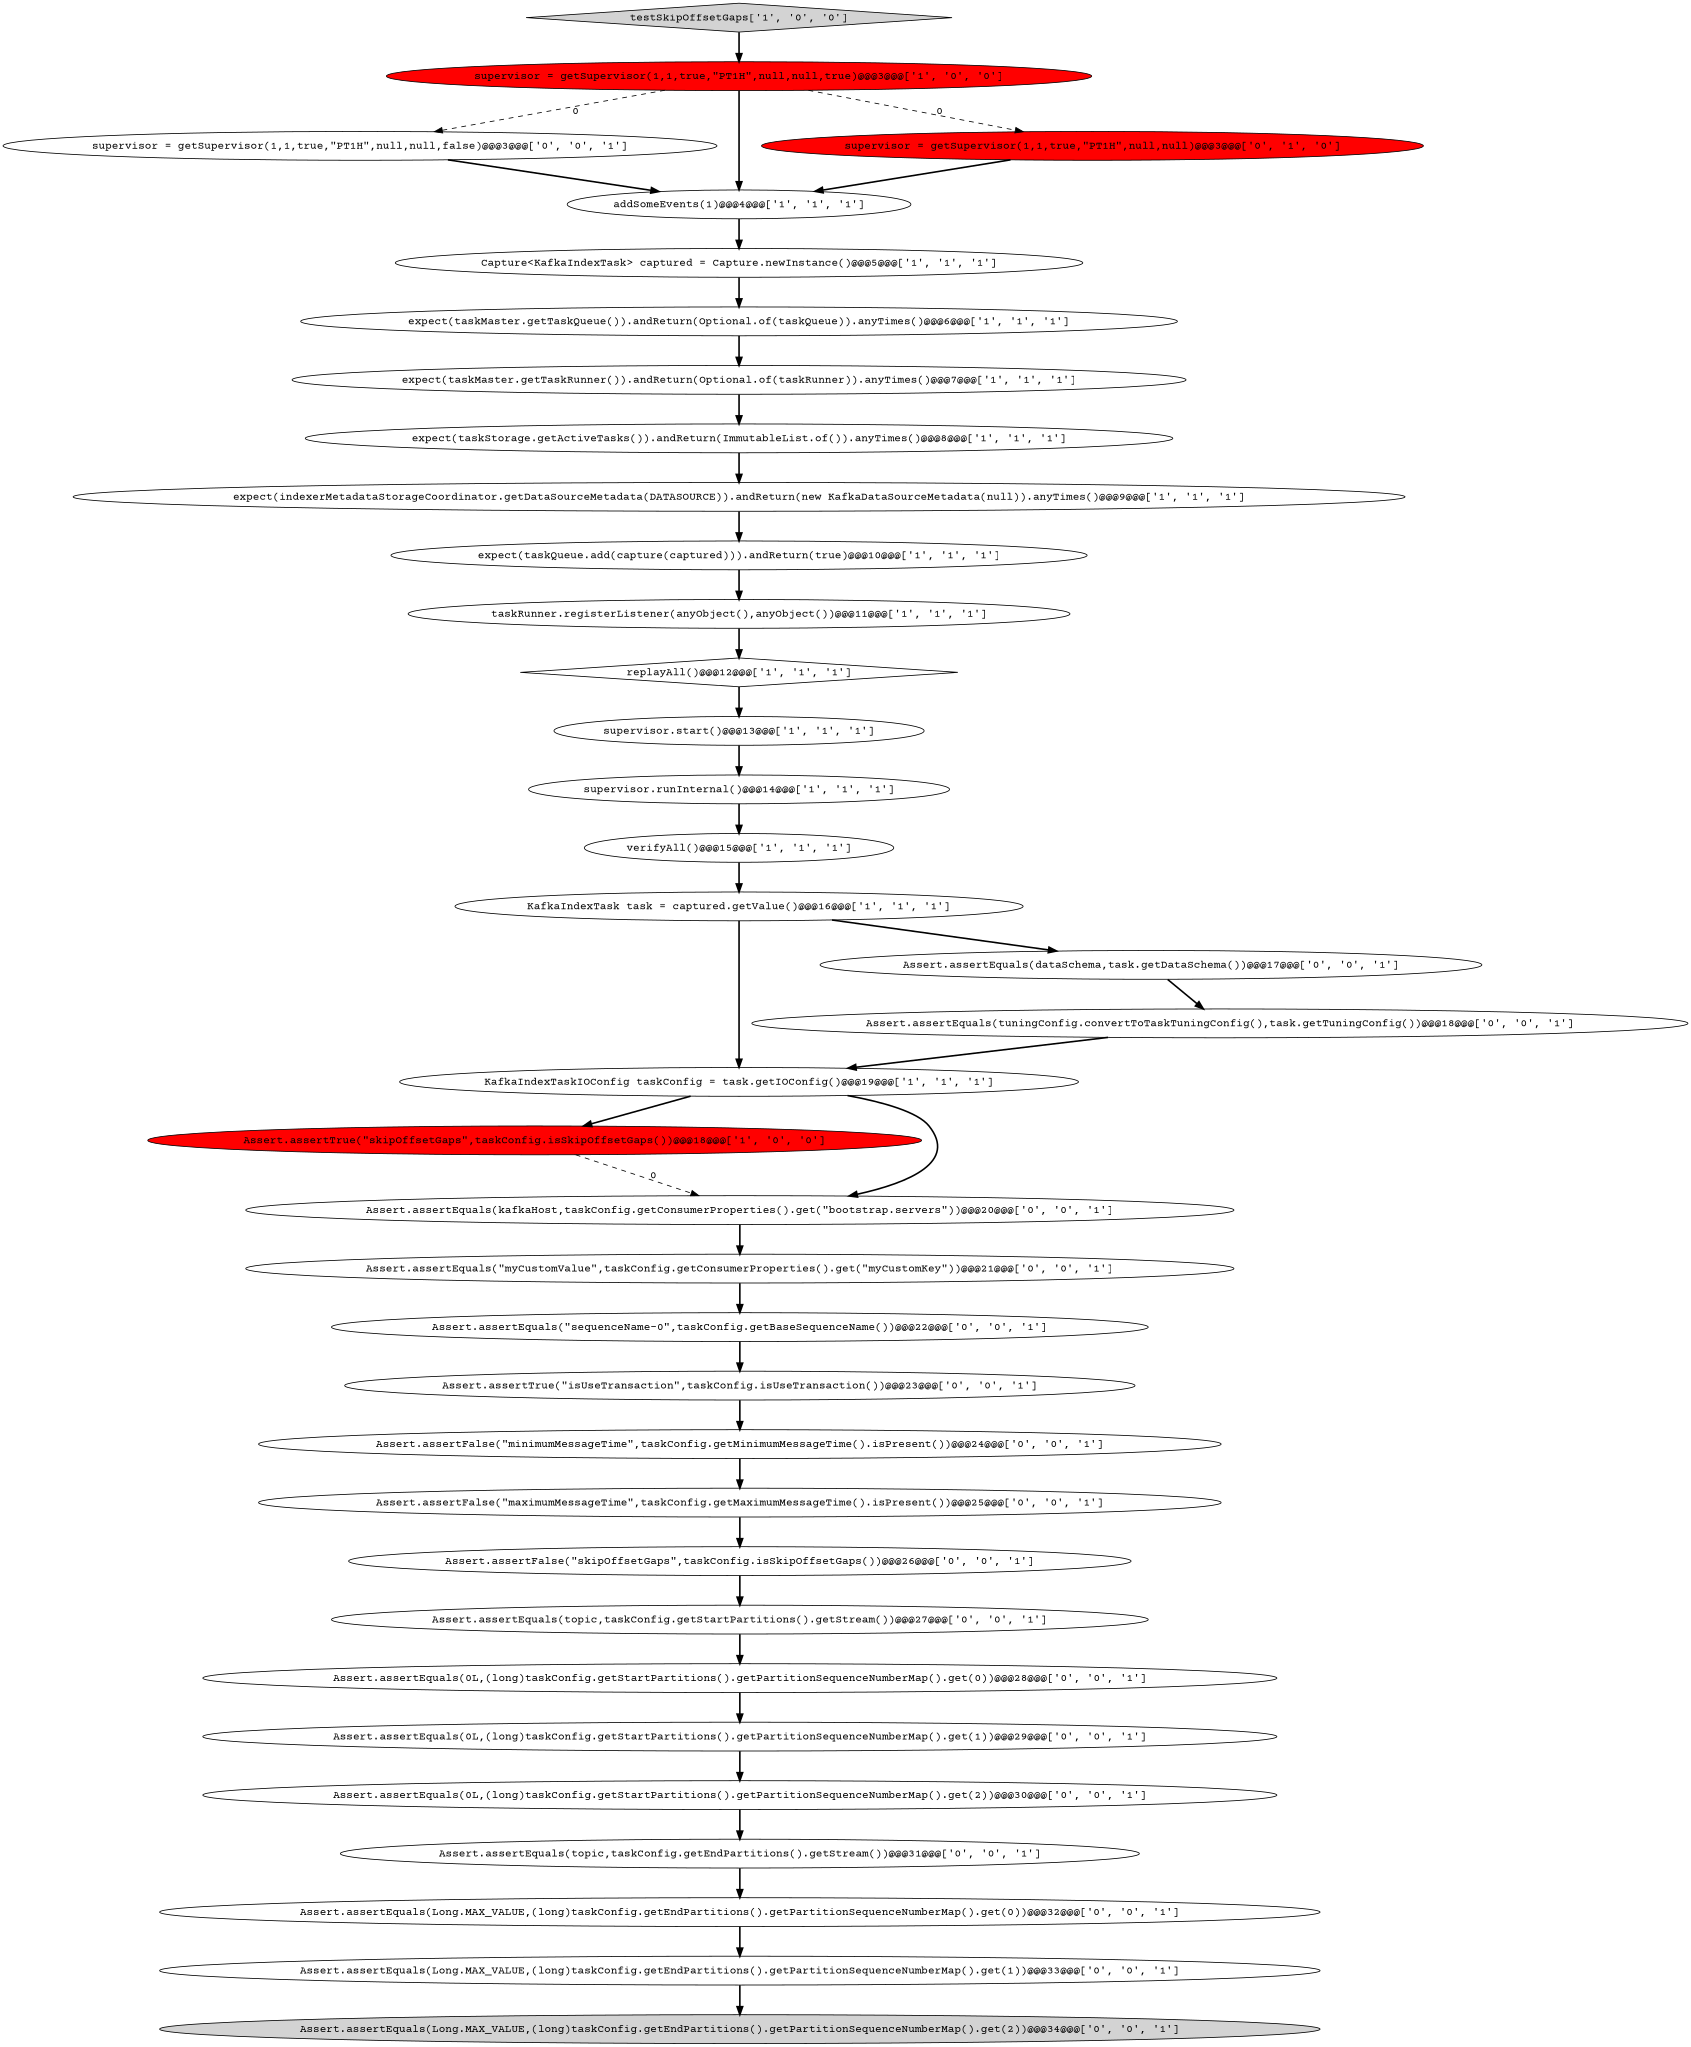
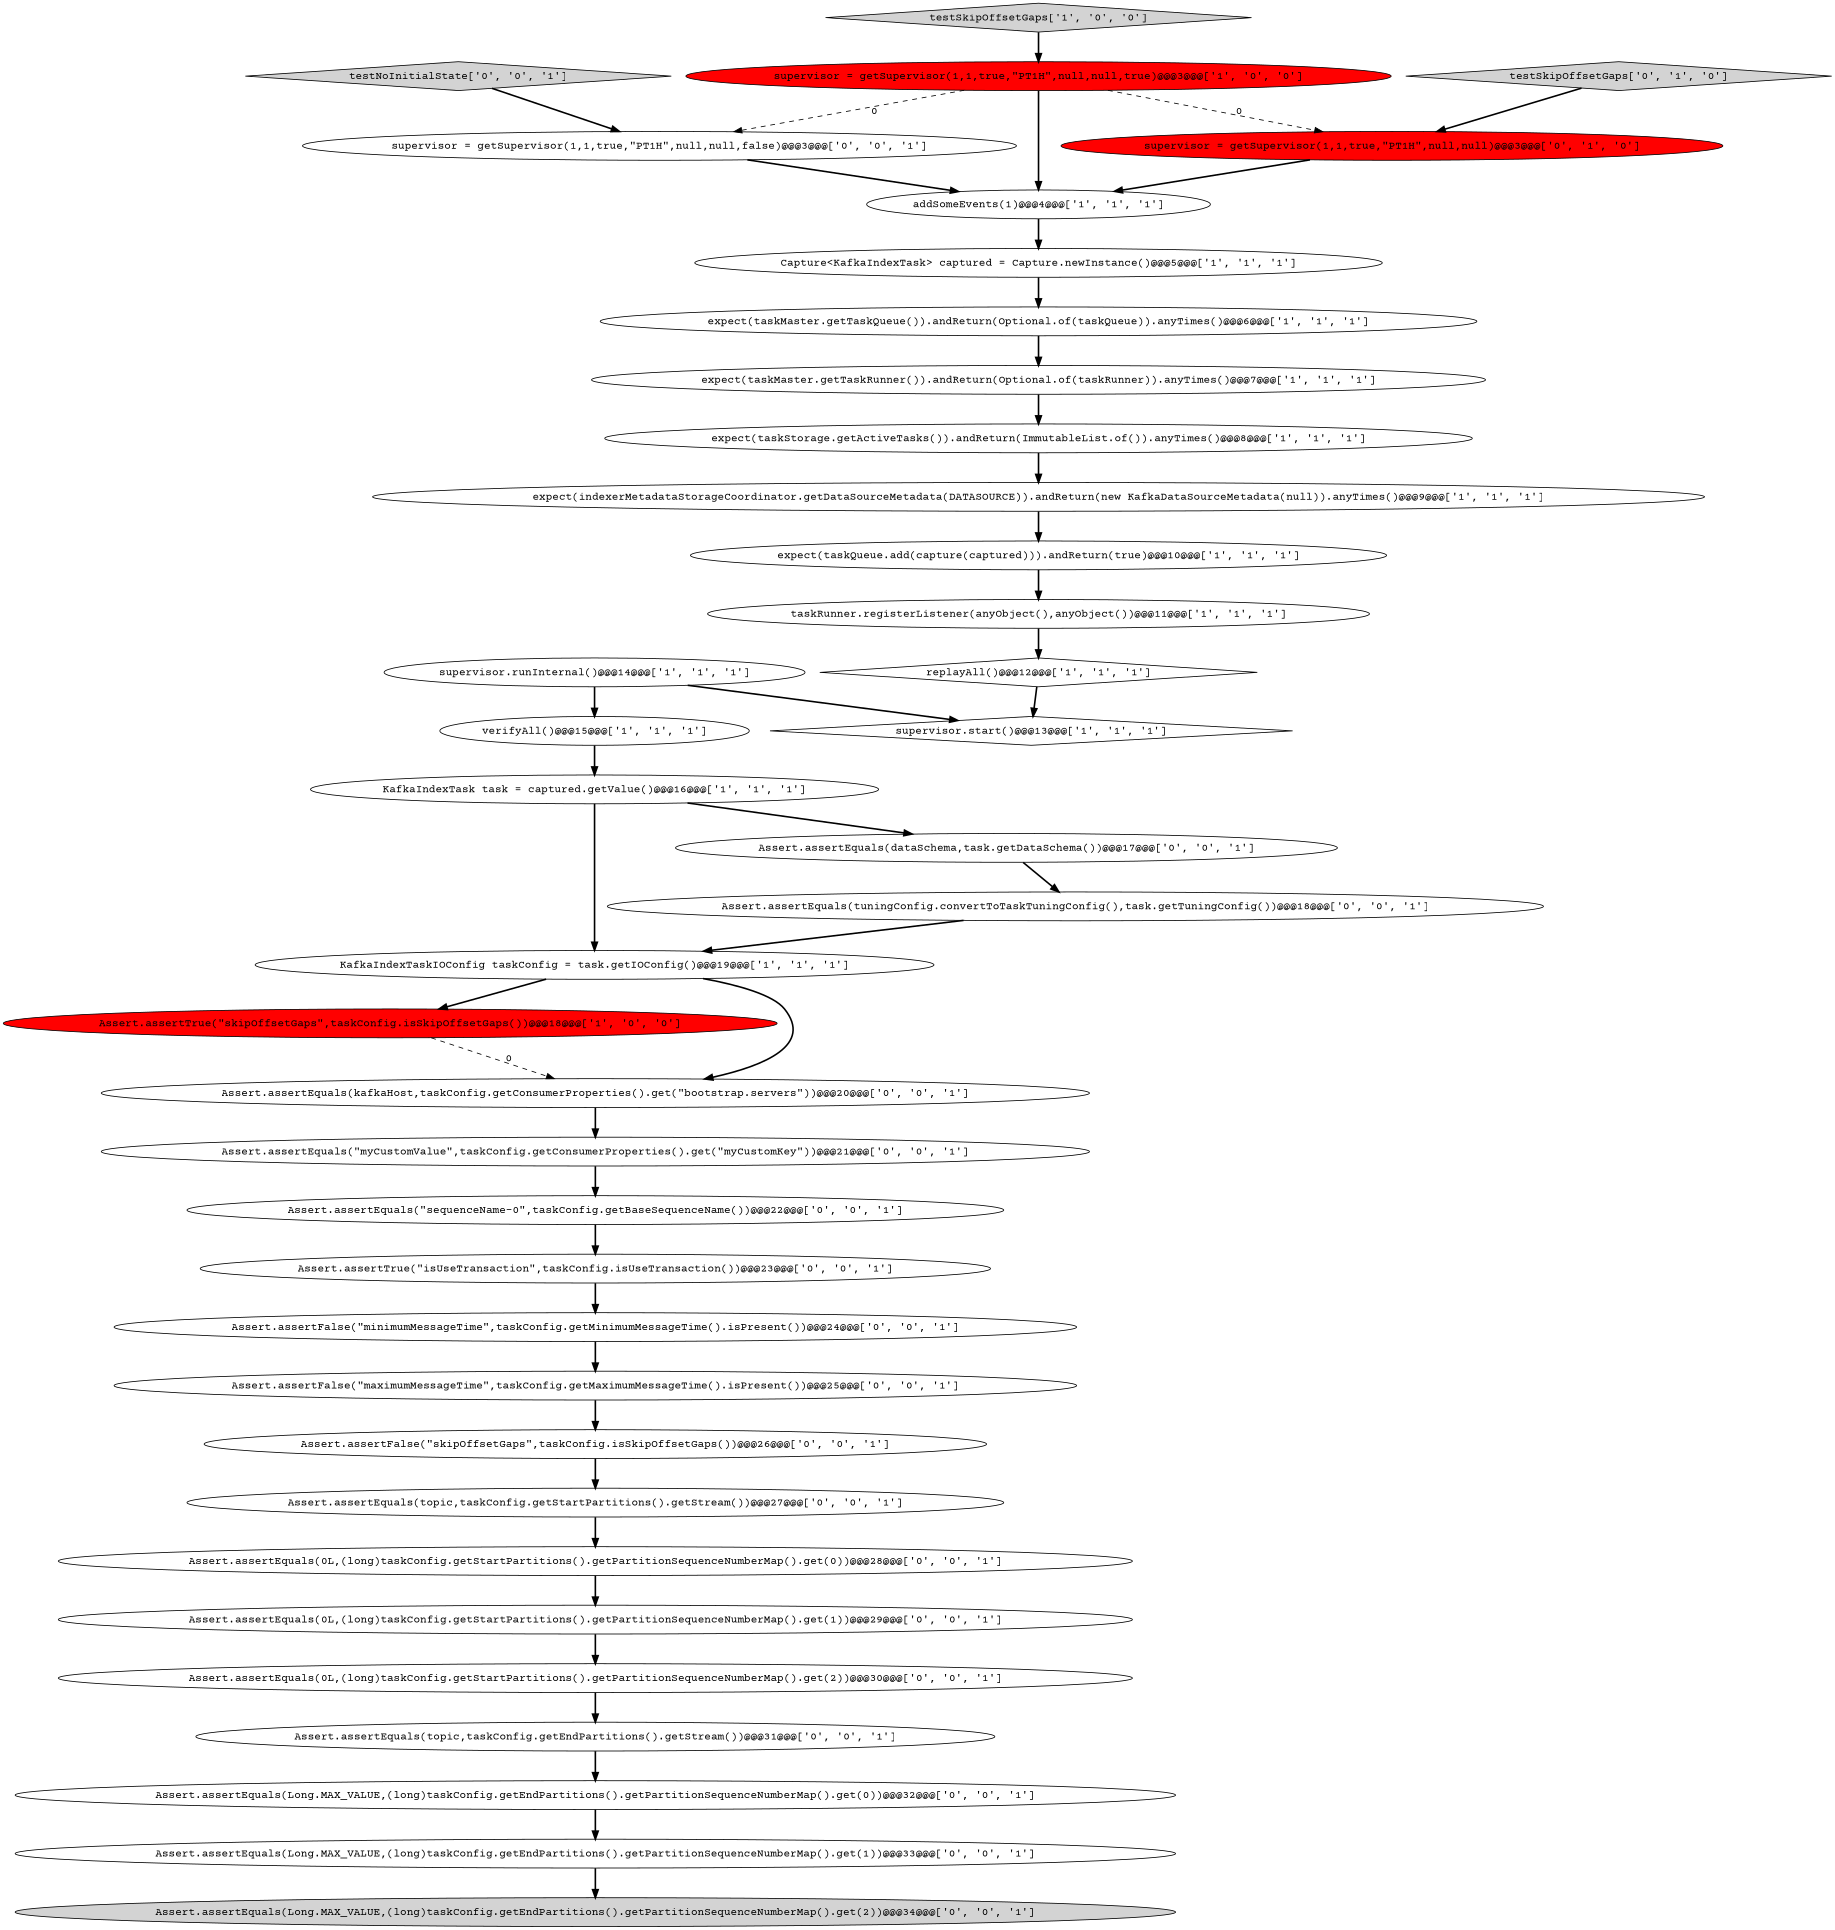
node "testNoInitialState['0', '0', '1']": added
node "testSkipOffsetGaps['0', '1', '0']": added
node "supervisor.start()@@@13@@@['1', '1', '1']": shape ellipse -> diamond
edge "supervisor.start()@@@13@@@['1', '1', '1']" -> "supervisor.runInternal()@@@14@@@['1', '1', '1']": reversed
